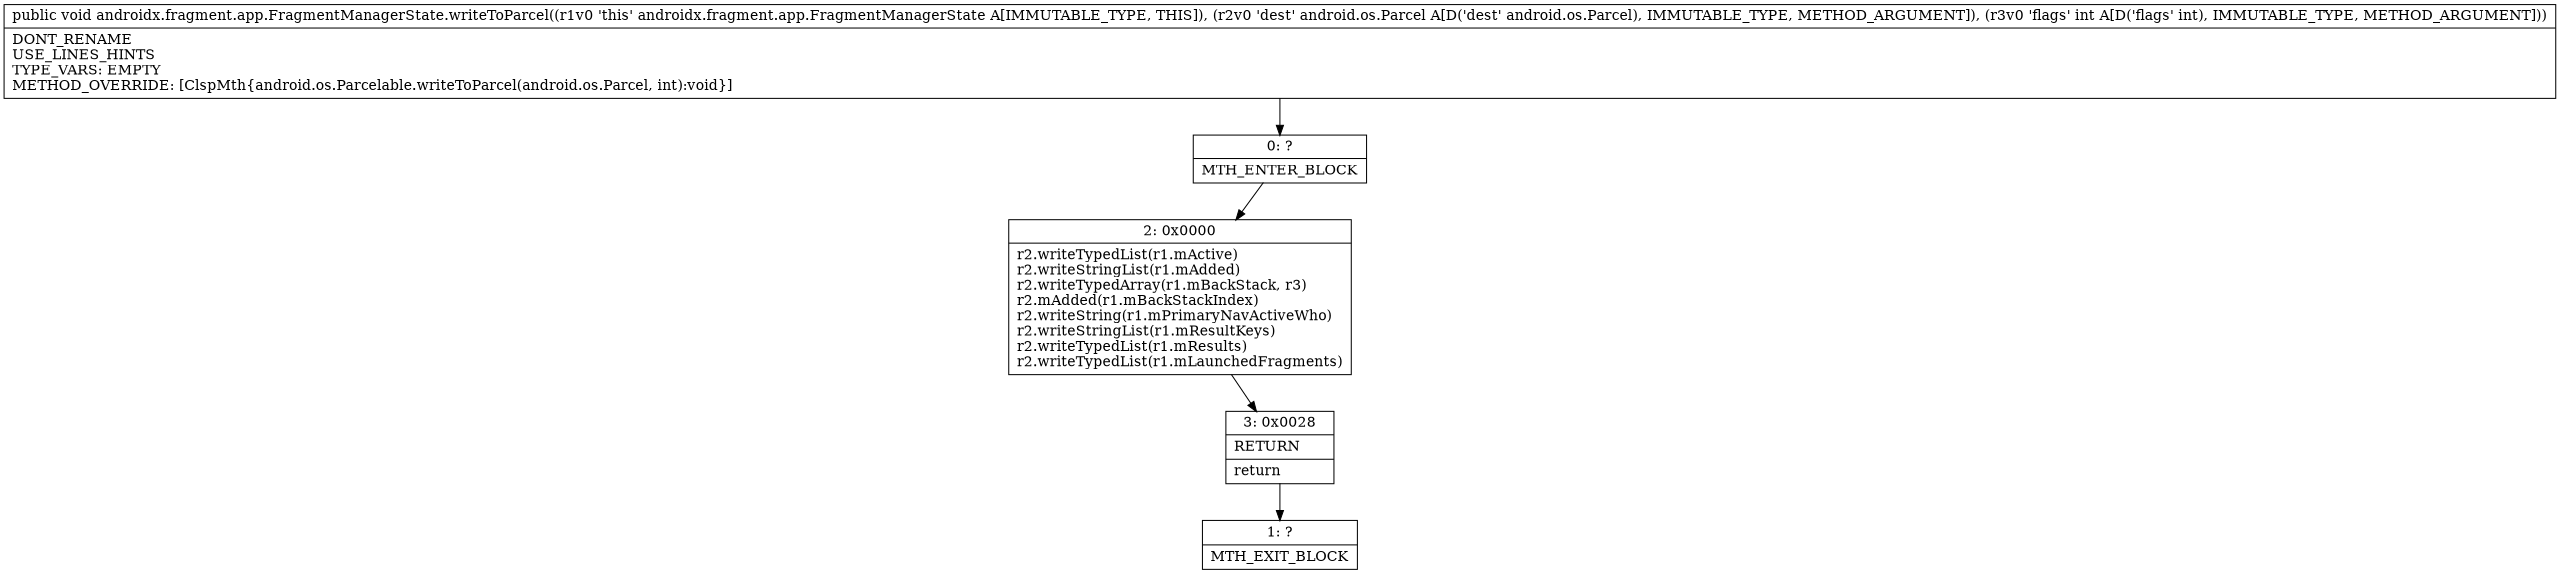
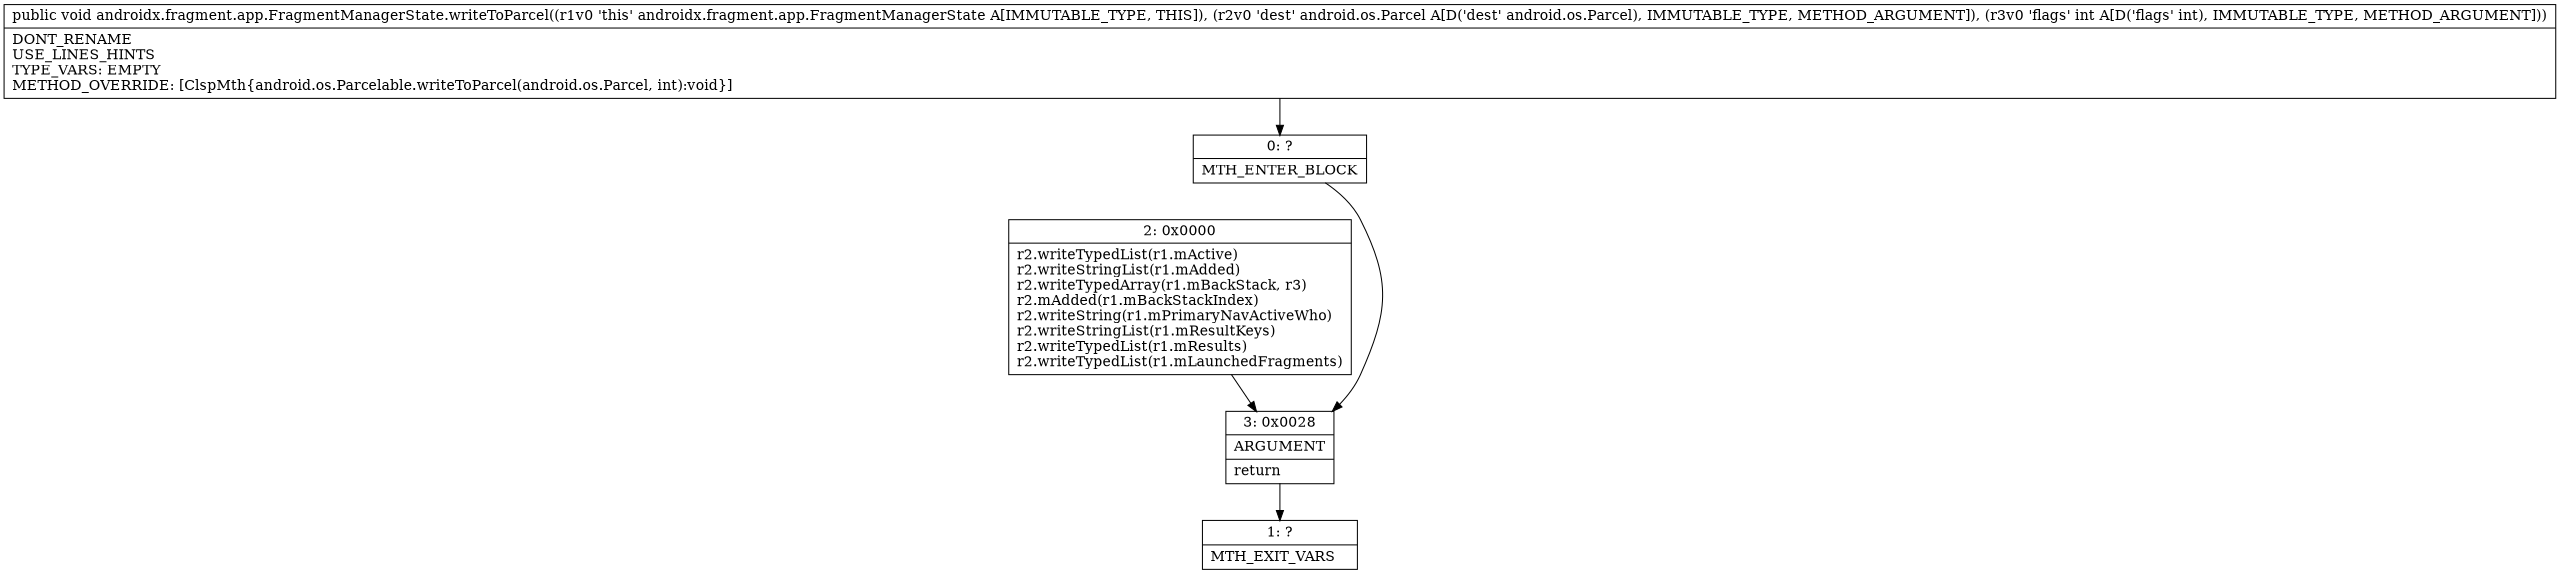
edge "0: ?" -> "2: 0x0000": now "0: ?" -> "3: 0x0028"
node "3: 0x0028": text "RETURN" -> "ARGUMENT"
node "1: ?": text "MTH_EXIT_BLOCK" -> "MTH_EXIT_VARS"
